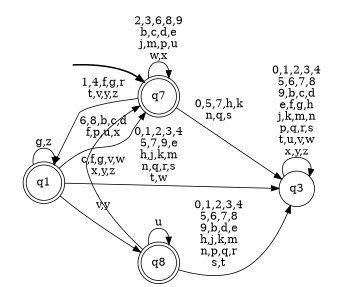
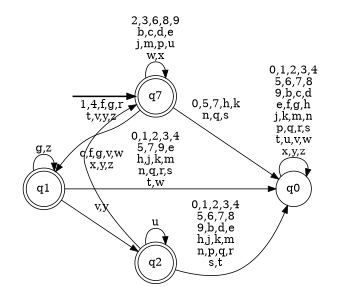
edge "q1" -> "q7": removed, label "6,8,b,c,d f,p,u,x"
node "q3": label "q3" -> "q0"
node "q8": label "q8" -> "q2"
